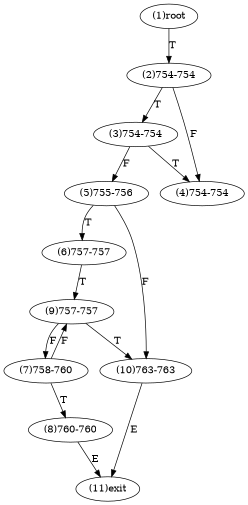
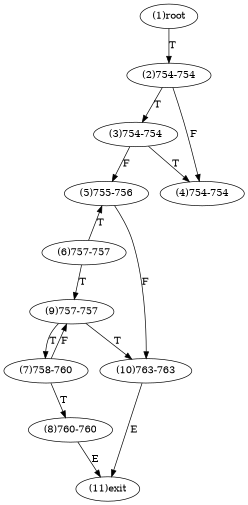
edge "(5)755-756" -> "(6)757-757": reversed
edge "(9)757-757" -> "(7)758-760": label "F" -> "T"
